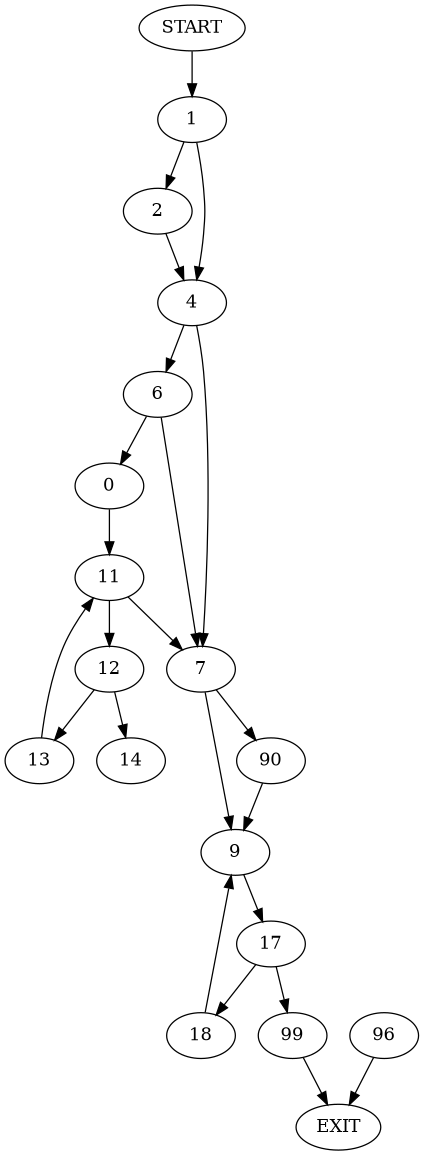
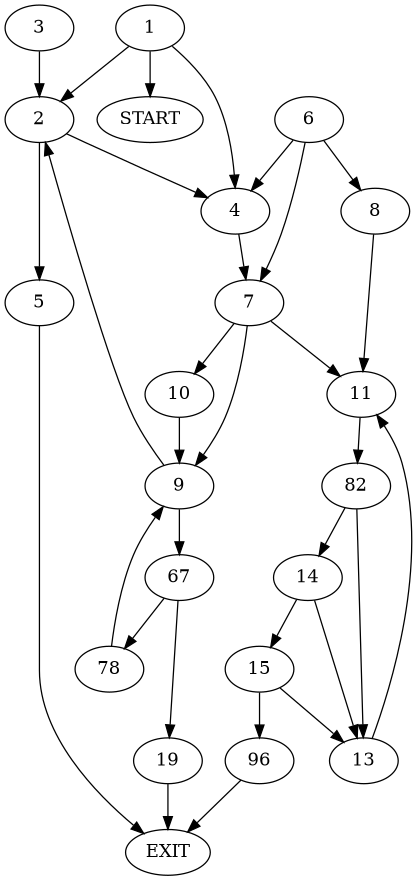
node "3": added
edge "START" -> "1": reversed
node "5": added
edge "9" -> "2": added
edge "4" -> "6": reversed
node "0": label "0" -> "8"
edge "11" -> "7": reversed
edge "14" -> "13": added
node "12": label "12" -> "82"
node "15": added
node "90": label "90" -> "10"
node "17": label "17" -> "67"
node "18": label "18" -> "78"
node "99": label "99" -> "19"
